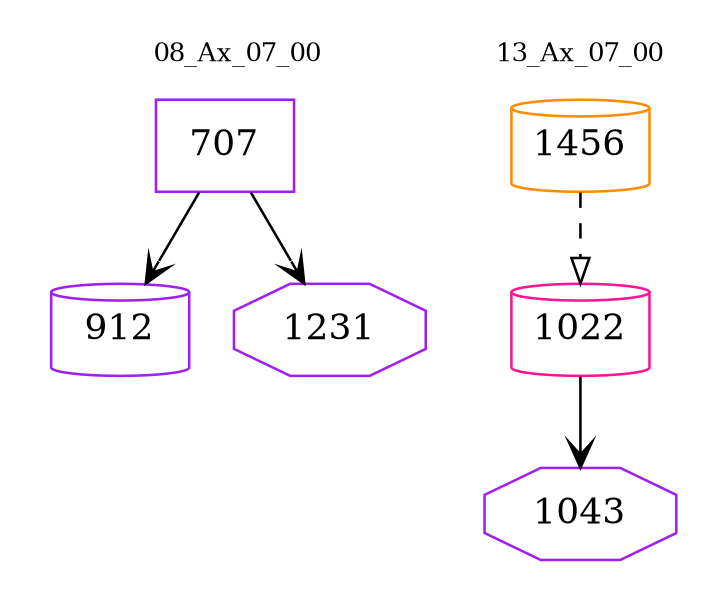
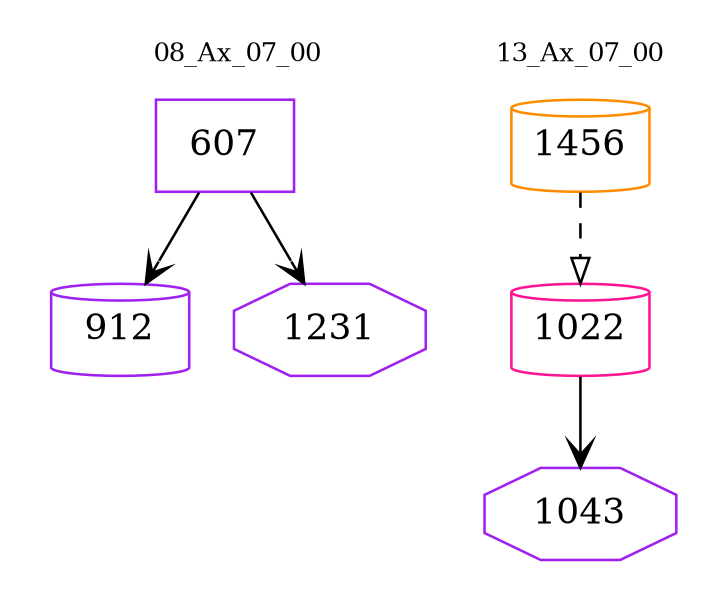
node "707": label "707" -> "607"
